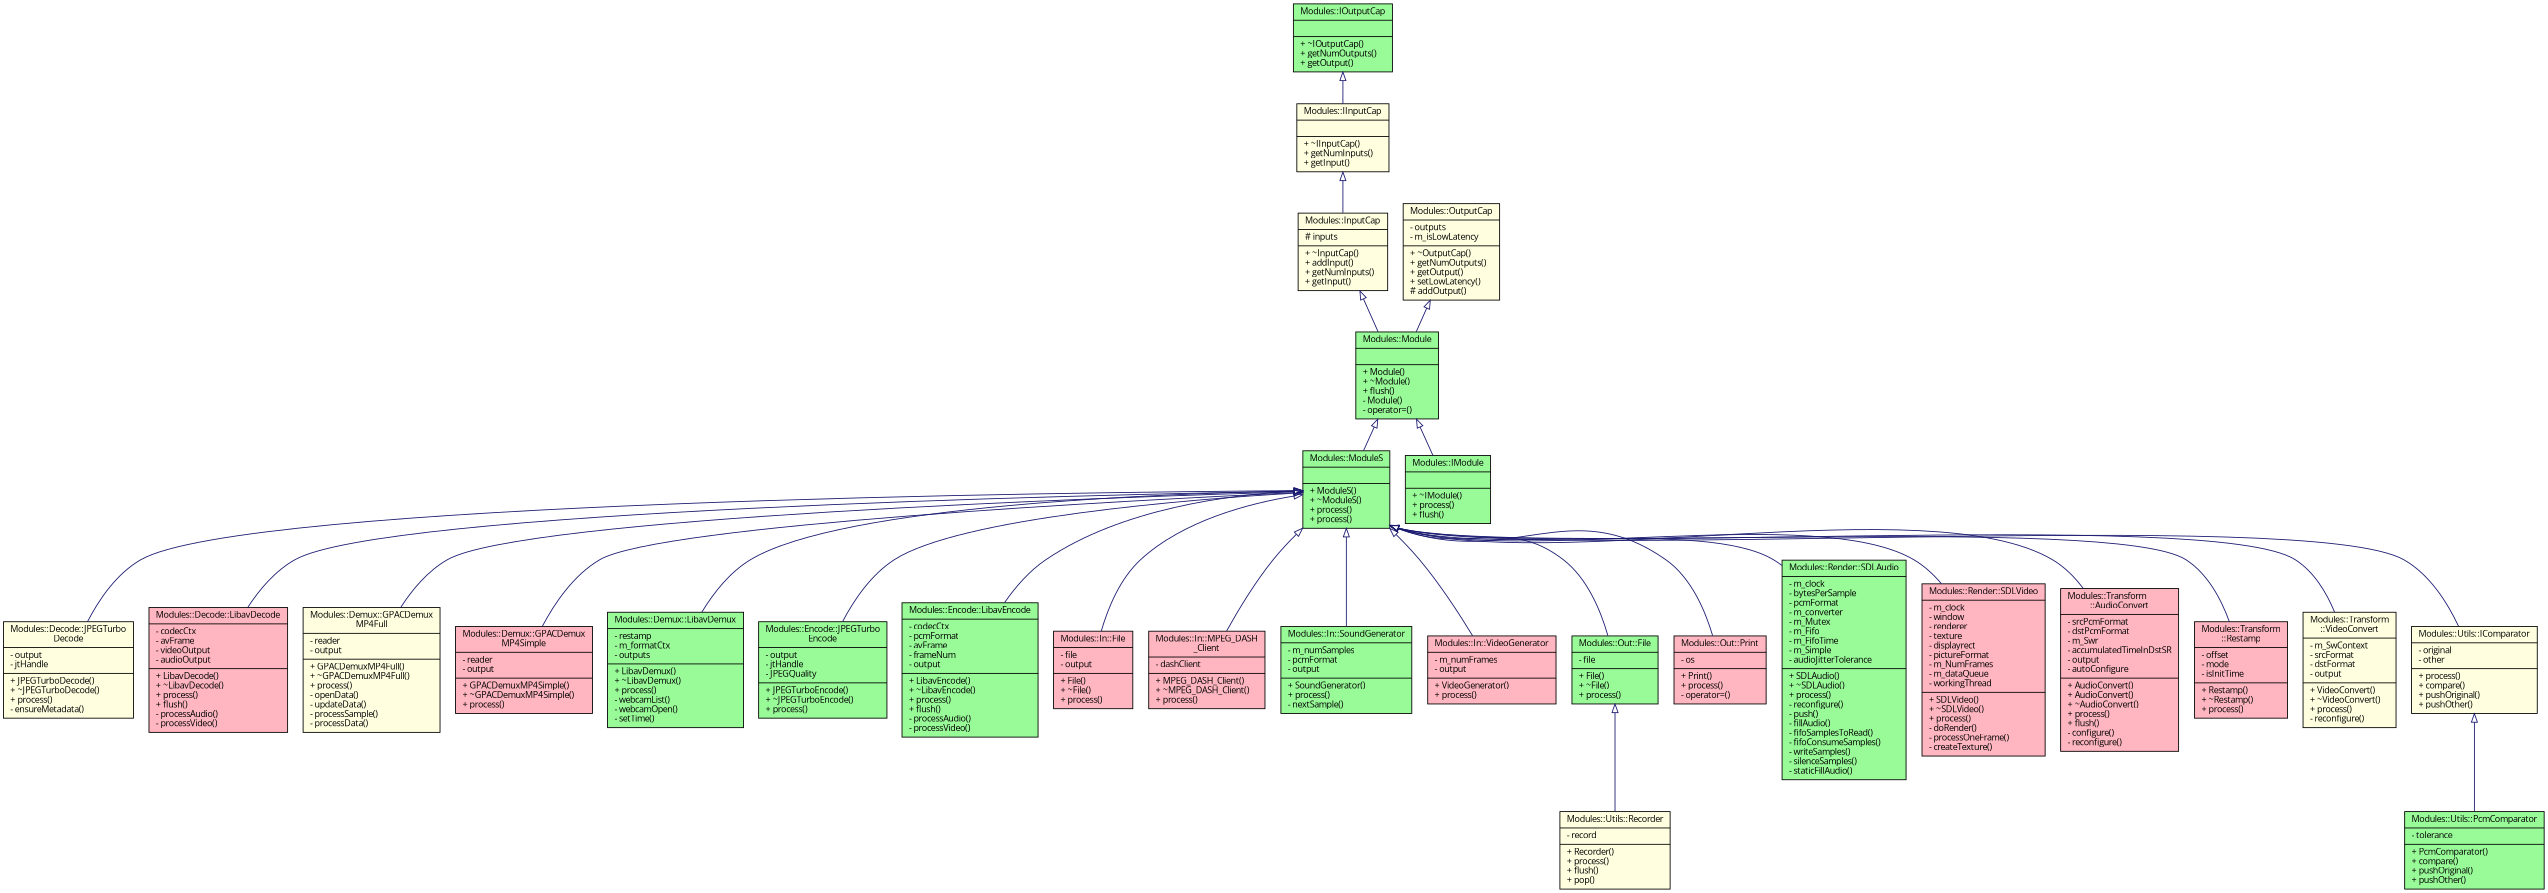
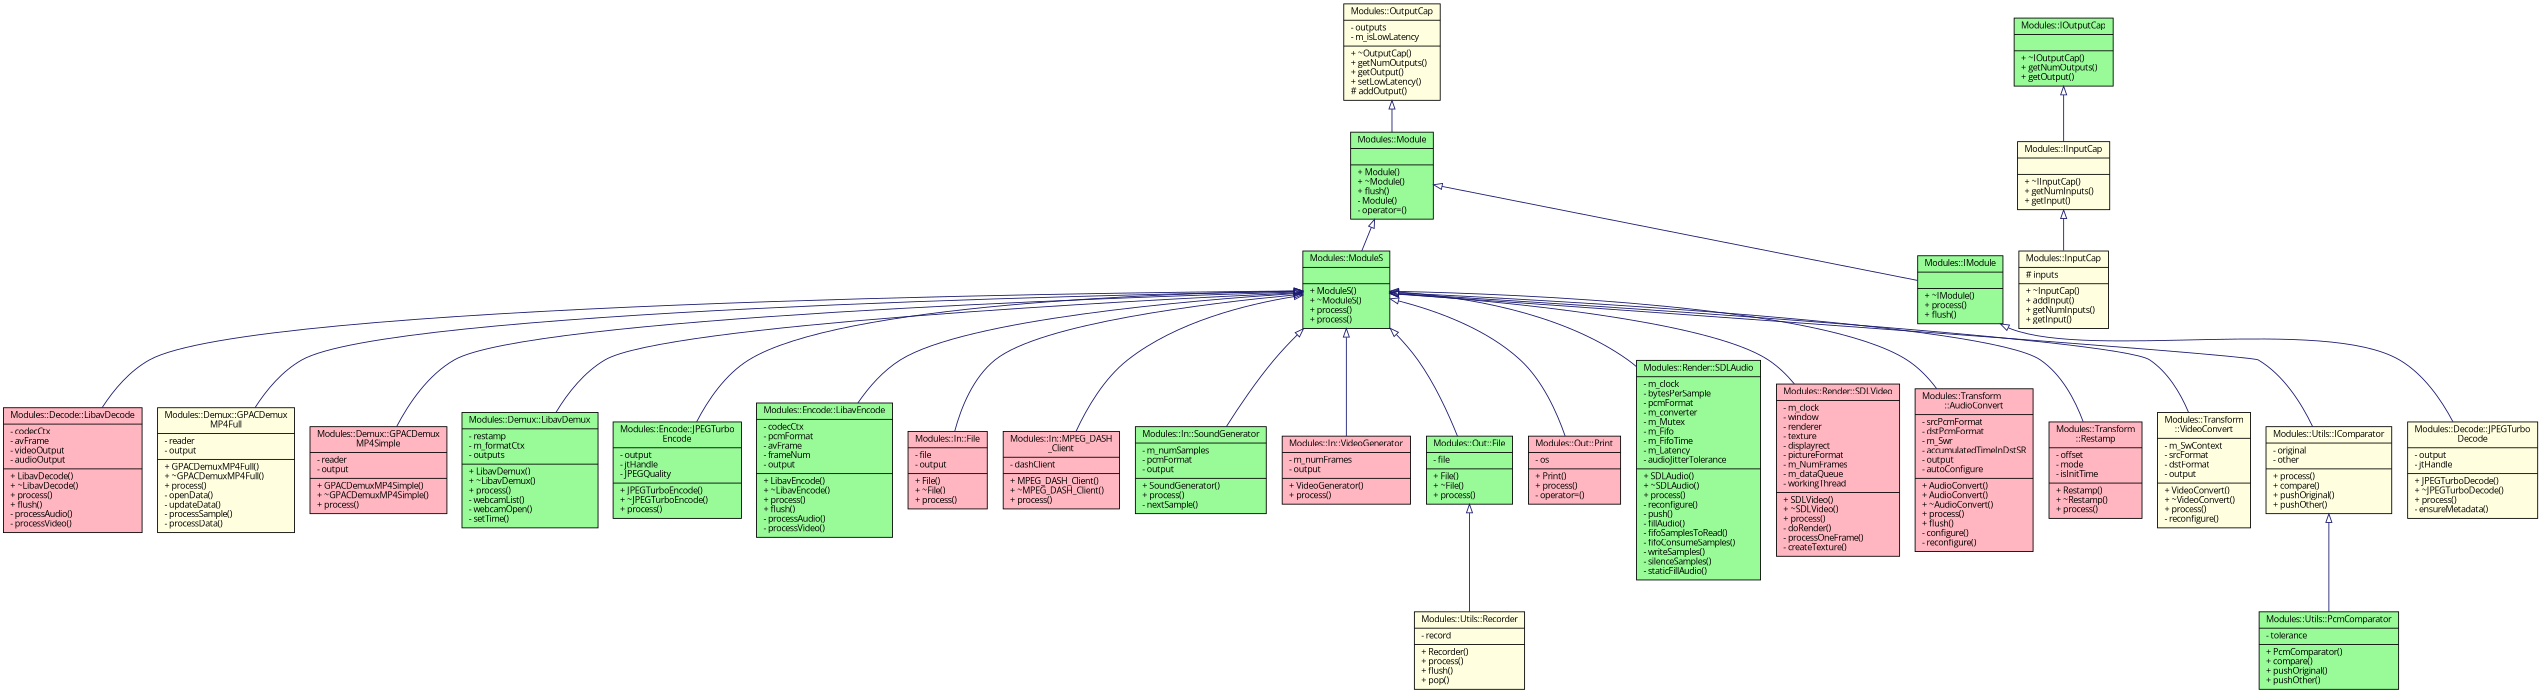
edge "Modules::Module" -> "Modules::InputCap": removed
edge "Modules::Decode::JPEGTurbo" -> "Modules::ModuleS": now "Modules::Decode::JPEGTurbo" -> "Modules::IModule"
node "Modules::Render::SDLAudio": text "- m_Simple" -> "- m_Latency"
